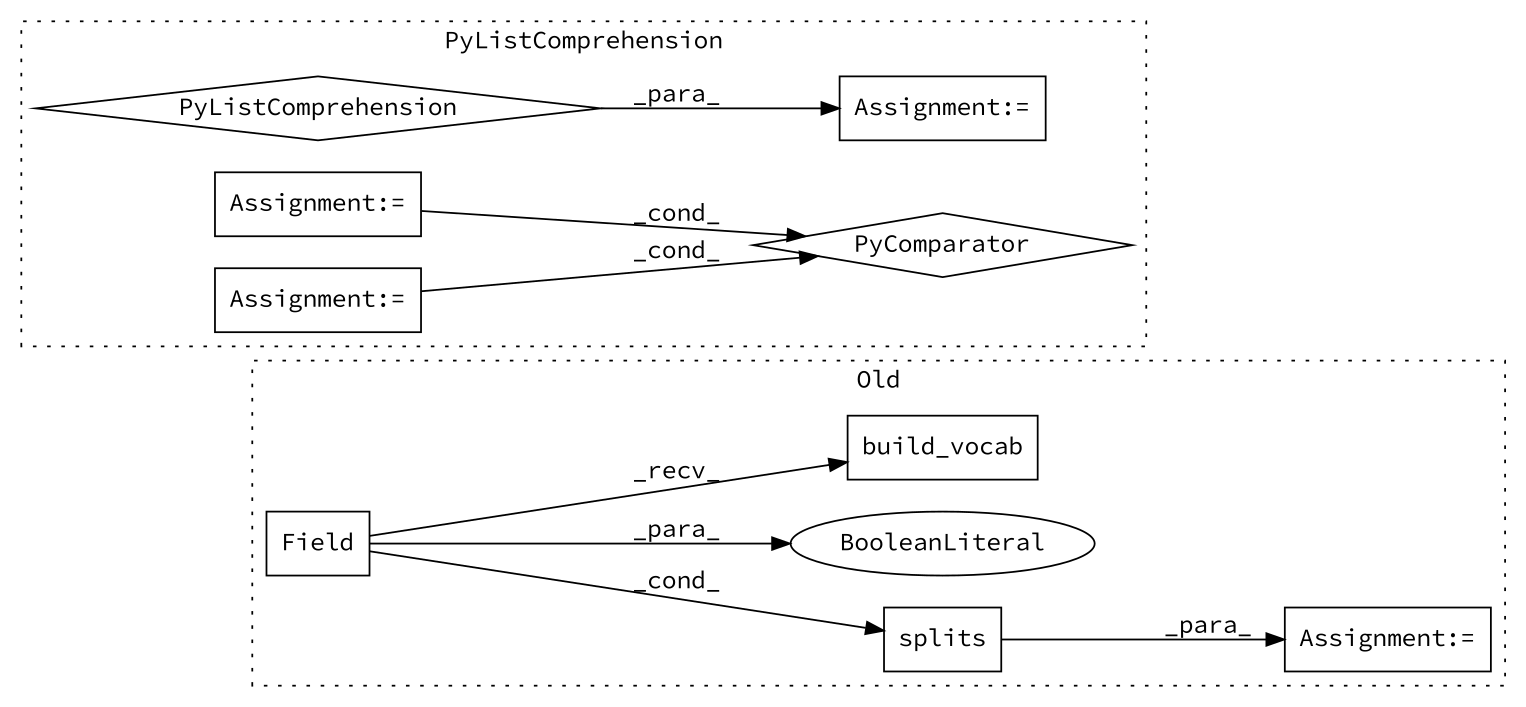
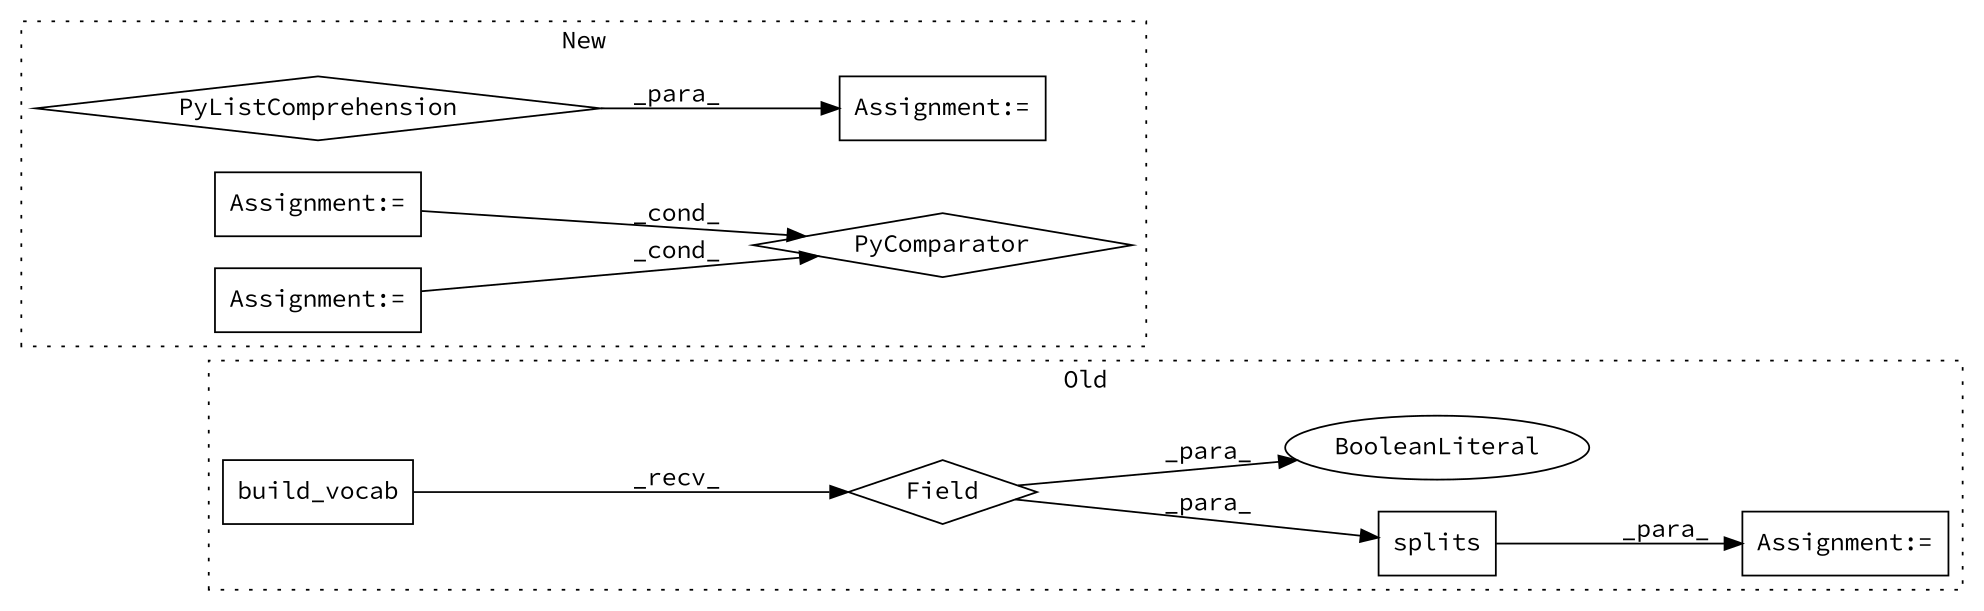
cluster "PyListComprehension": label "PyListComprehension" -> "New"
edge "Field" -> "build_vocab": reversed
node "Field": shape box -> diamond
edge "Field" -> "splits": label "_cond_" -> "_para_"
